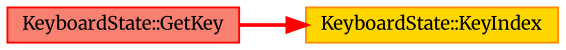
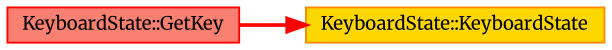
node "KeyboardState::KeyIndex": label "KeyboardState::KeyIndex" -> "KeyboardState::KeyboardState"
